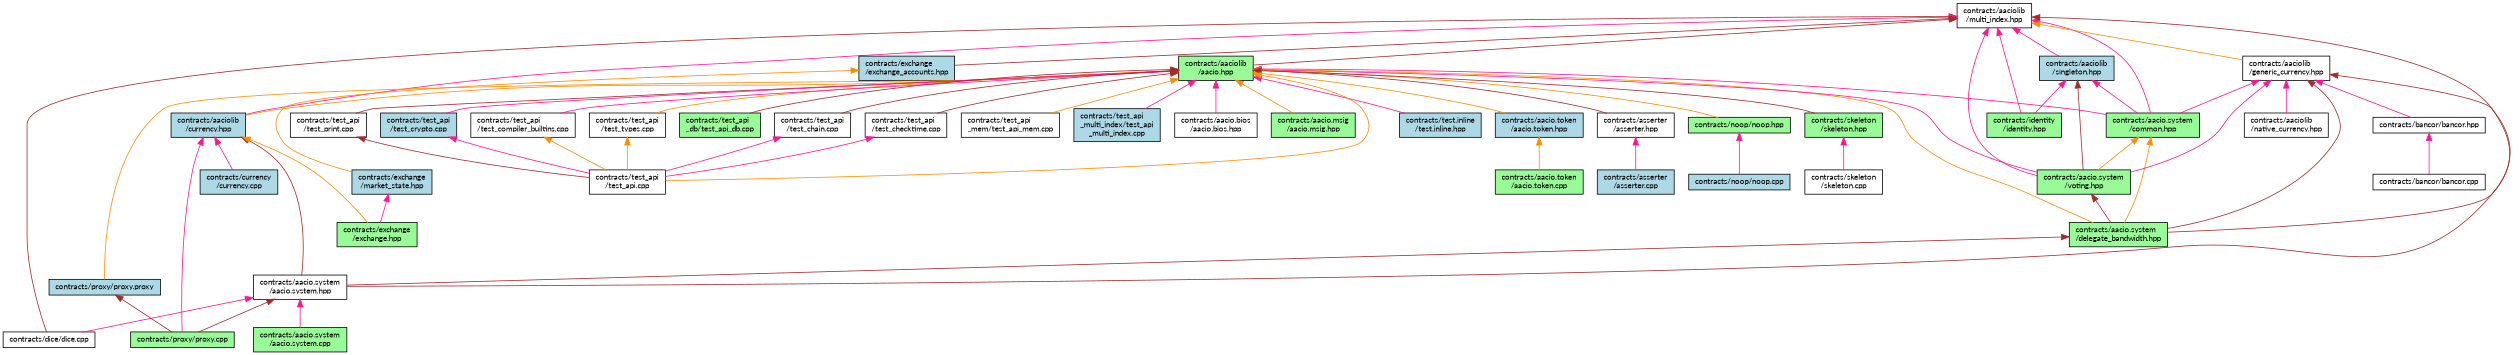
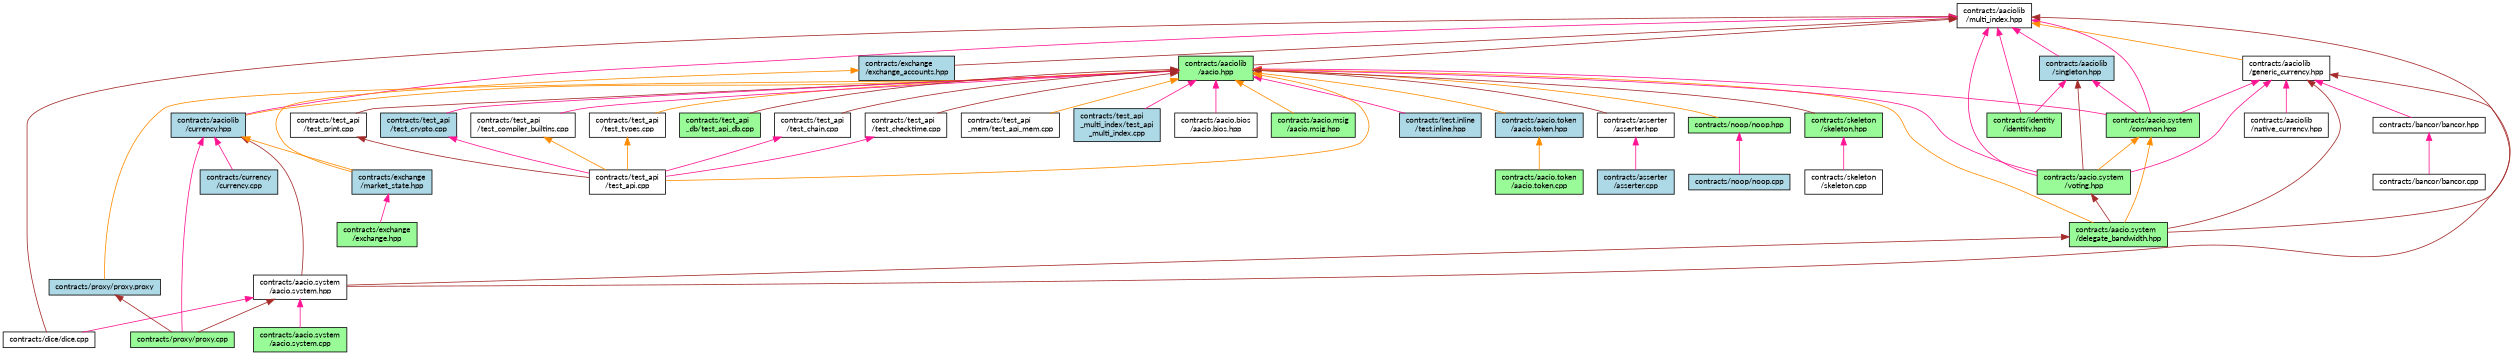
edge "contracts/exchange /exchange.hpp" -> "contracts/aaciolib /currency.hpp": now "contracts/exchange /market_state.hpp" -> "contracts/aaciolib /currency.hpp"
